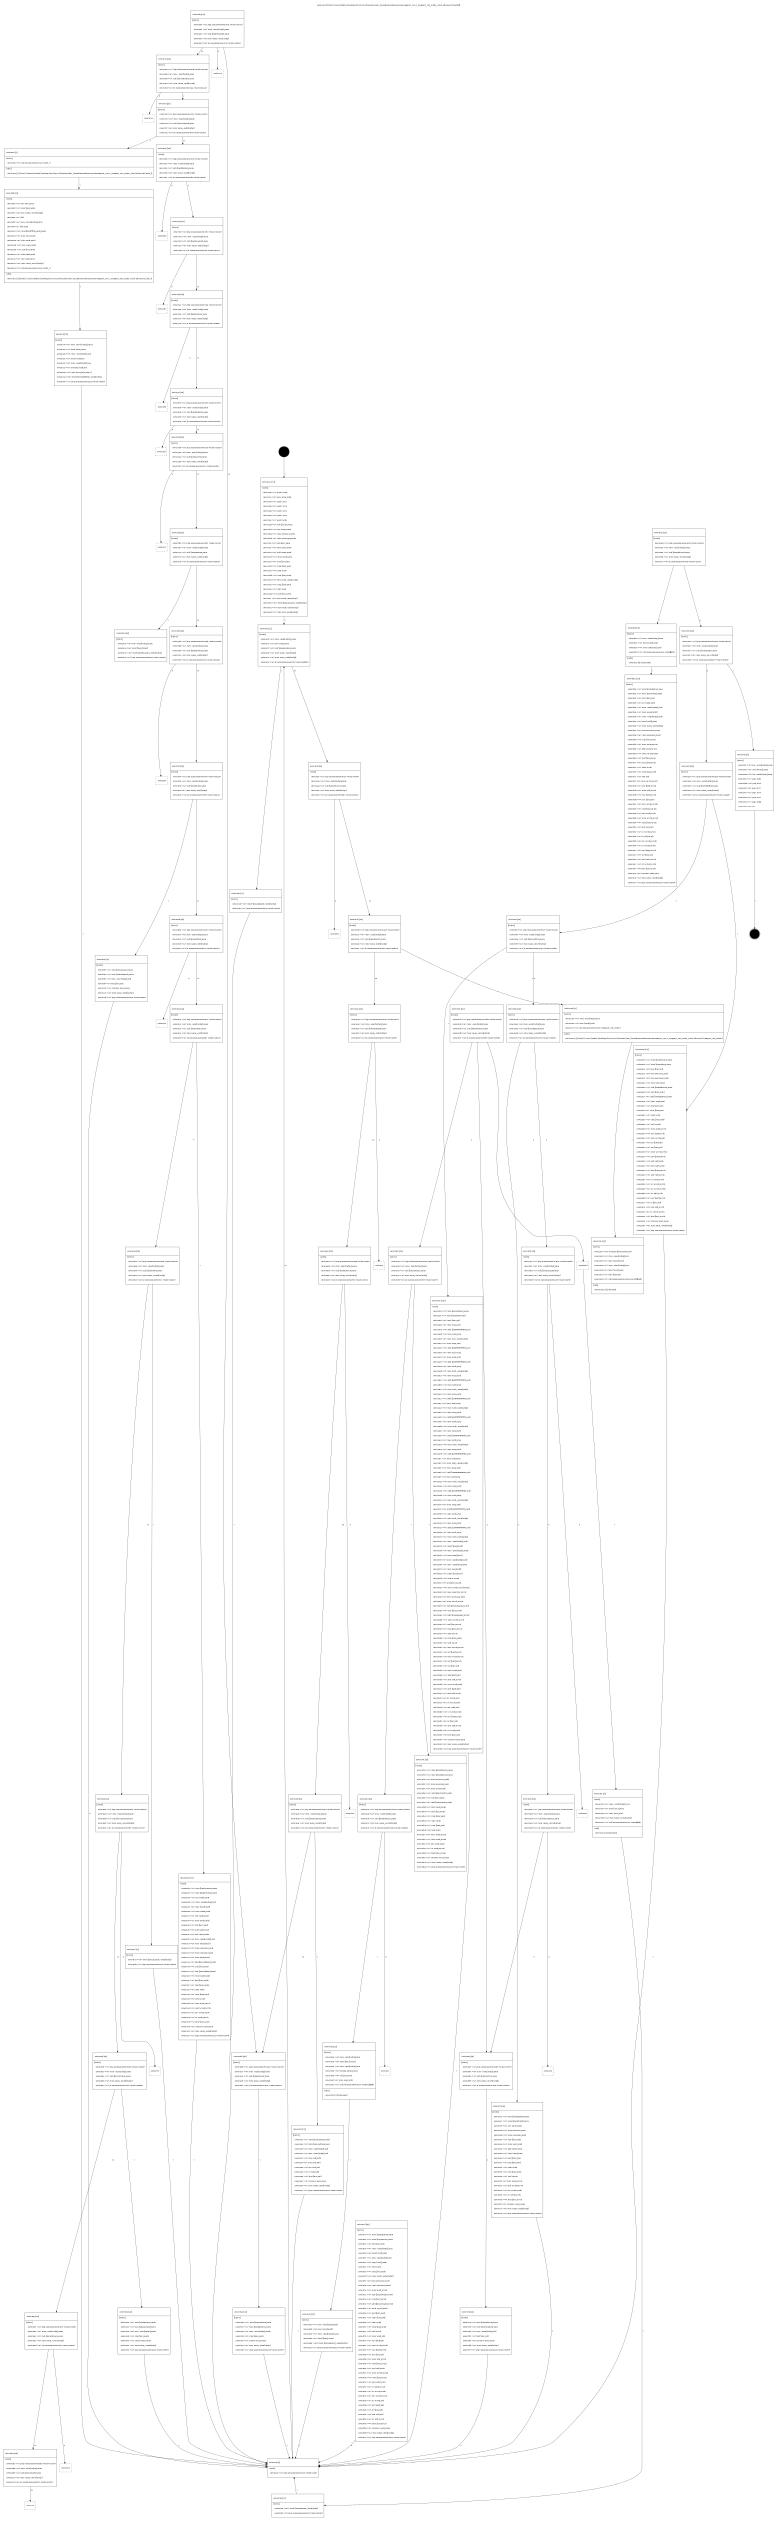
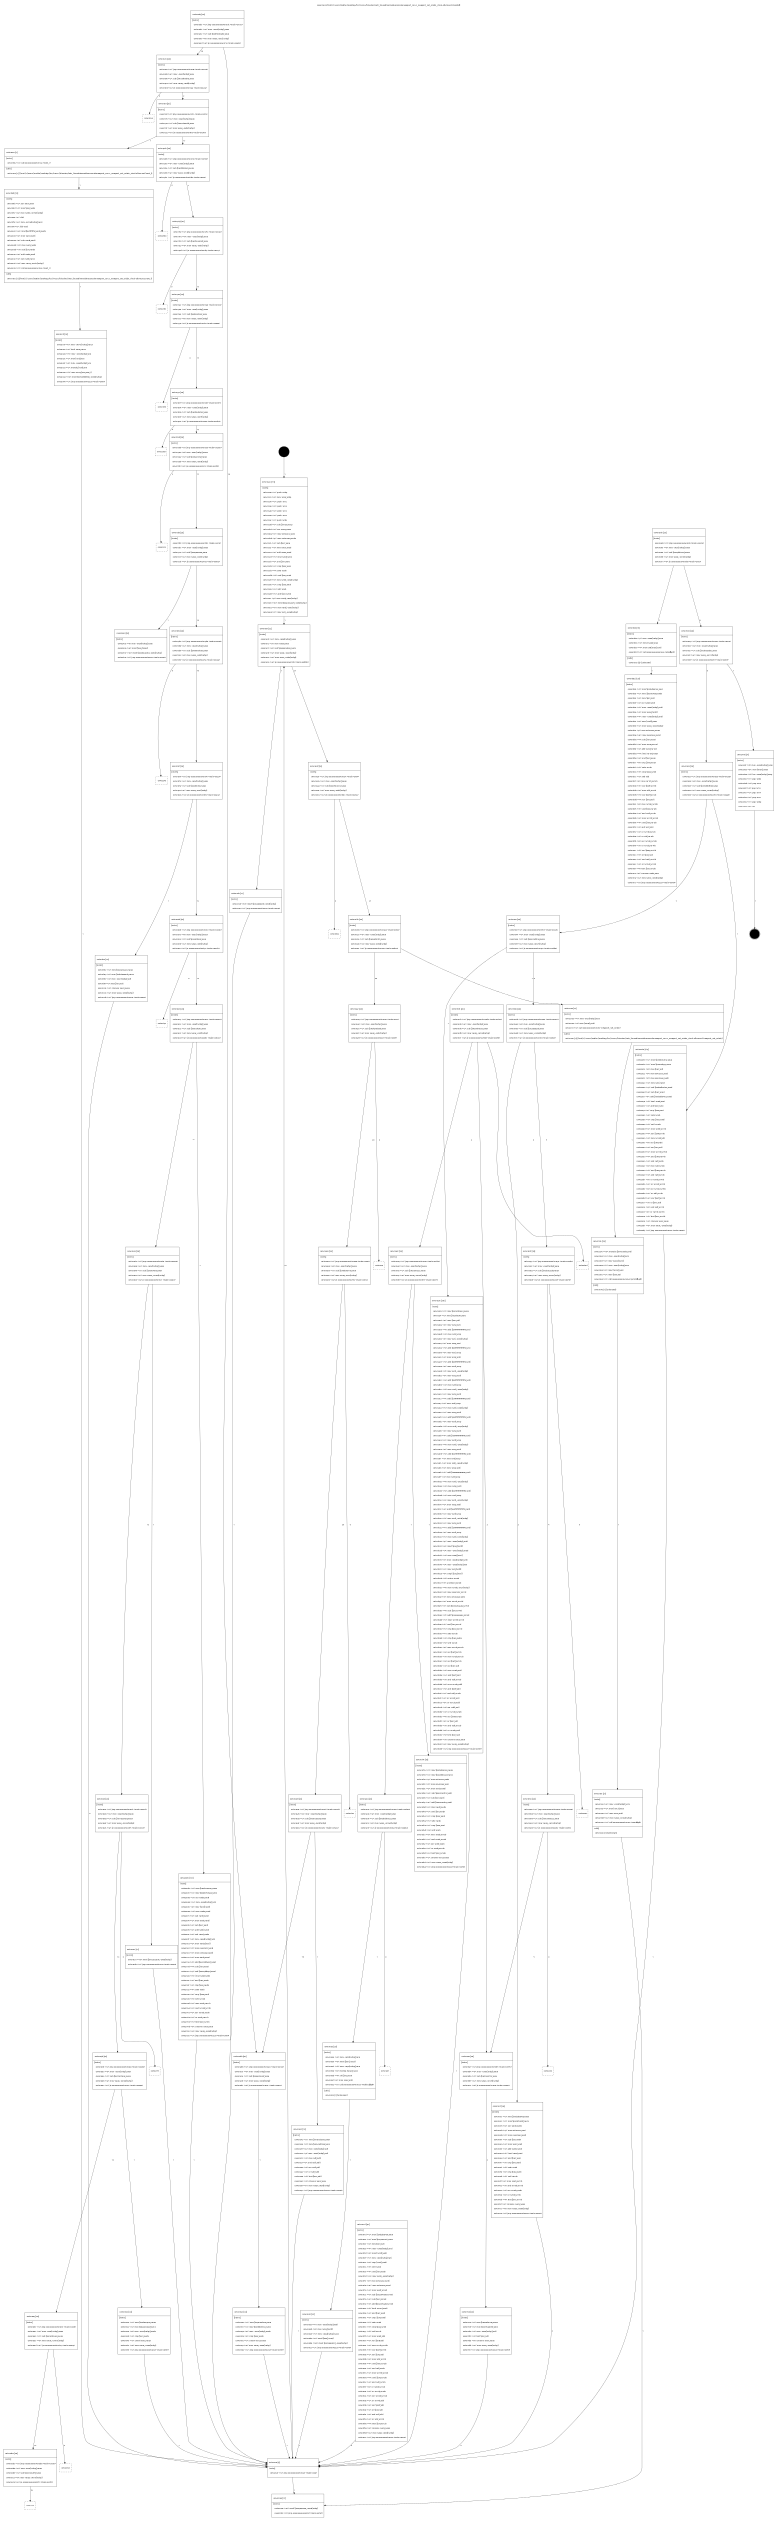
node "0x401c10": removed
edge "0x40249d" -> "0x402193 [21]": now "0x402176 [29]" -> "0x402193 [21]"
edge "0x4021a8 [15]" -> "0x40253f [5]": reversed
